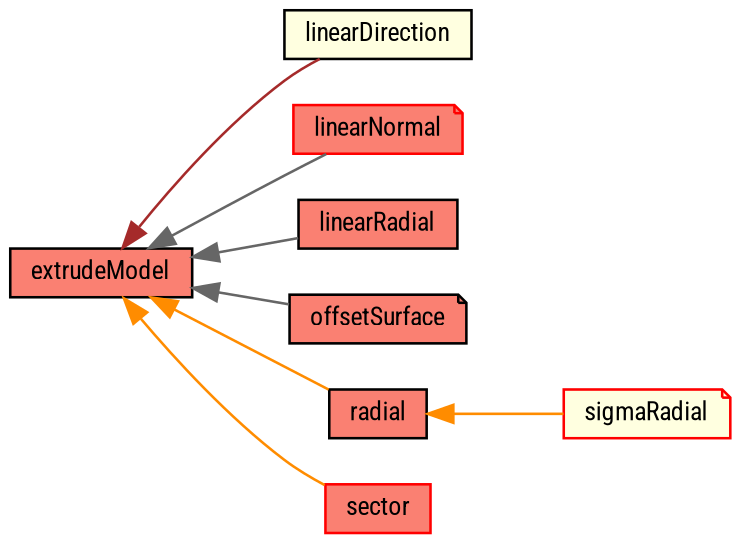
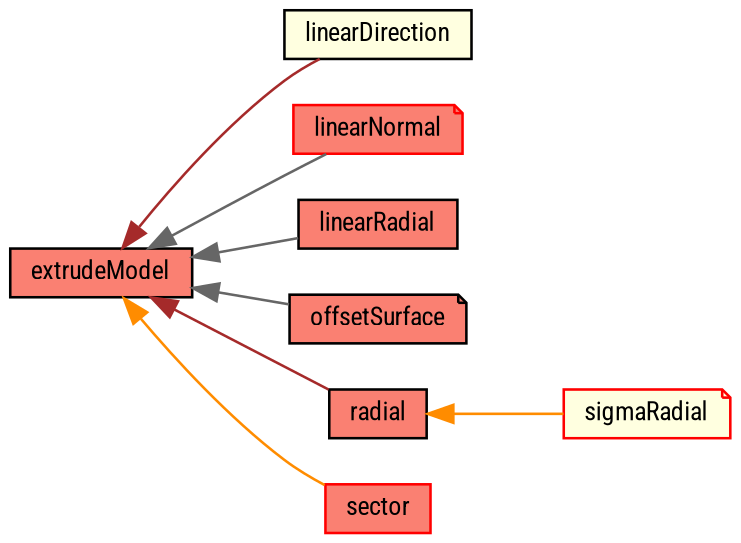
edge "radial" -> "extrudeModel": color darkorange -> brown
